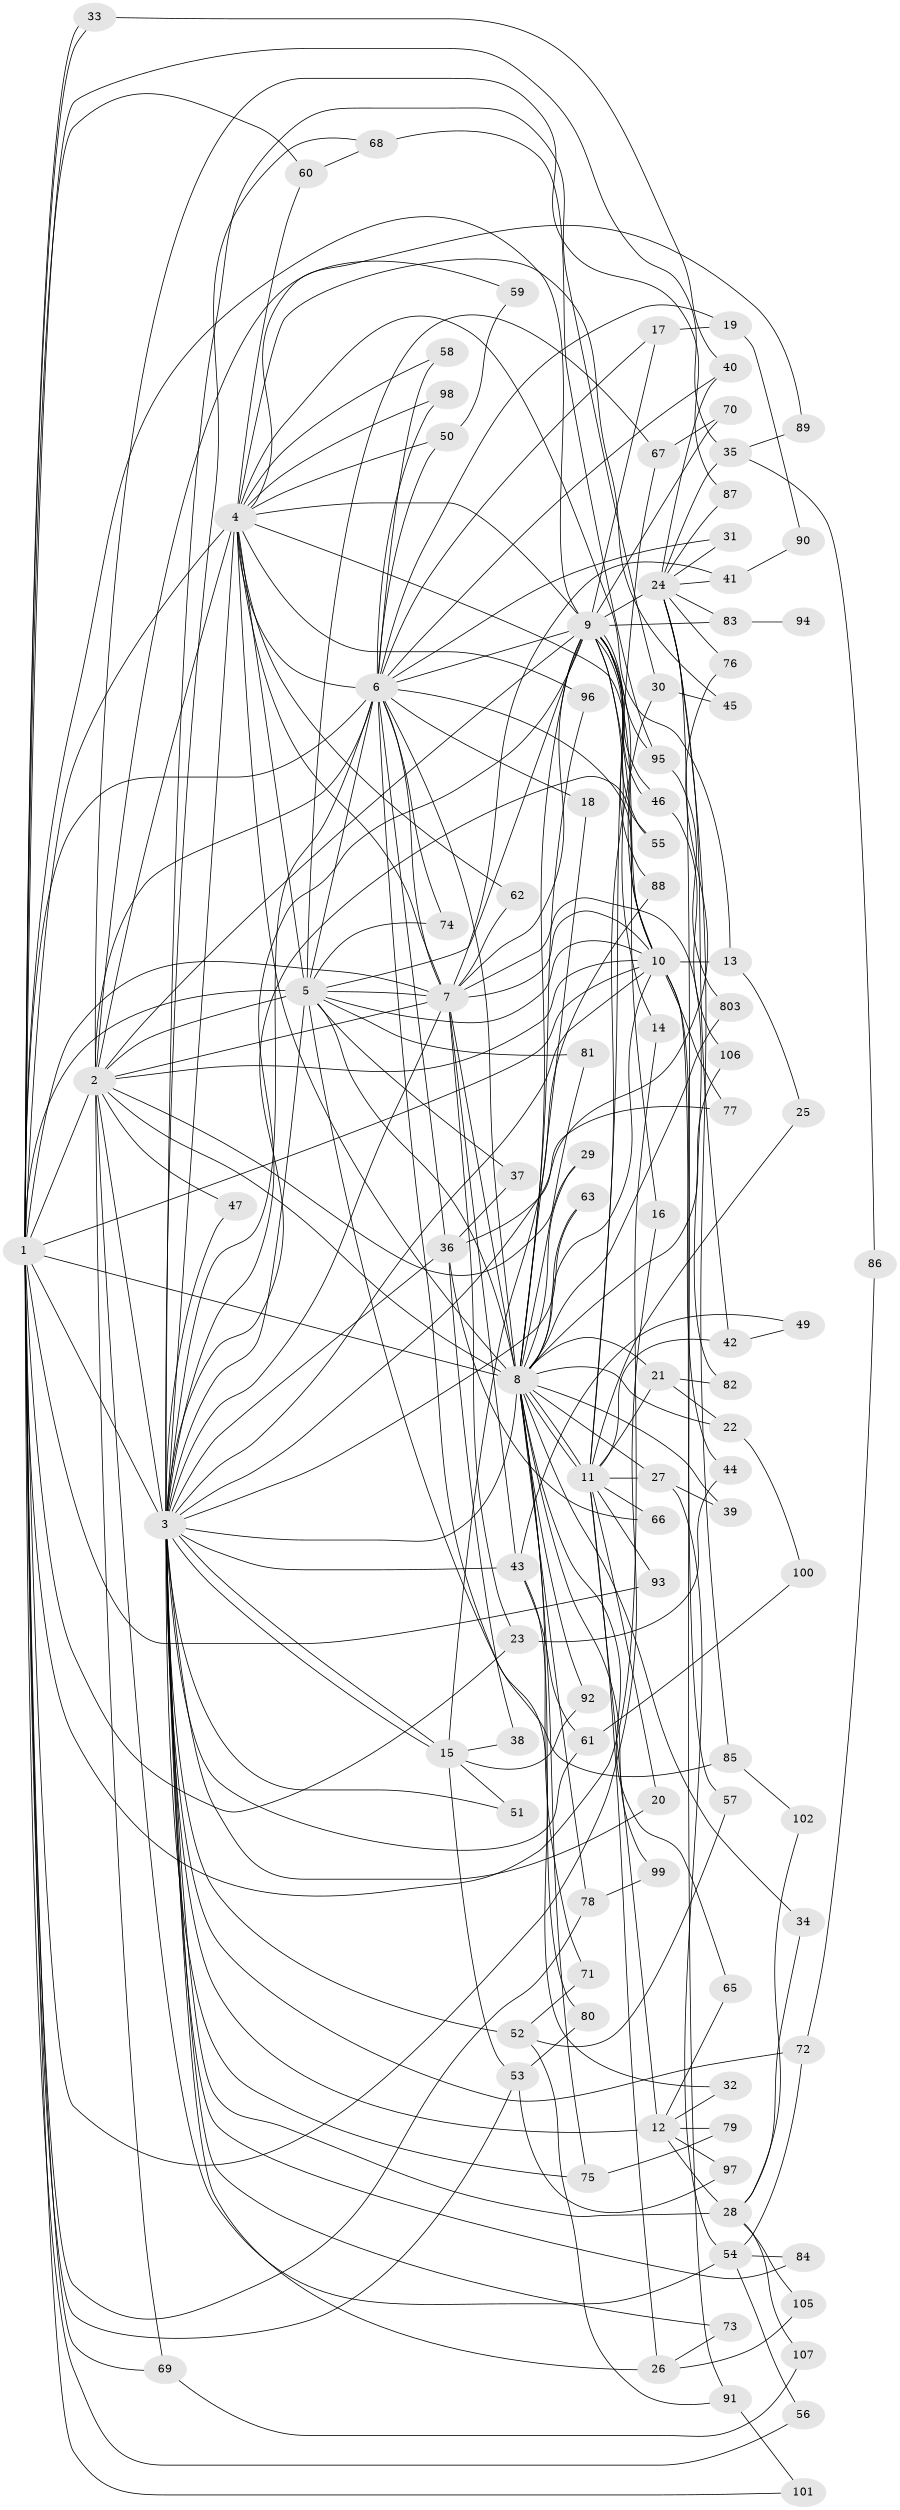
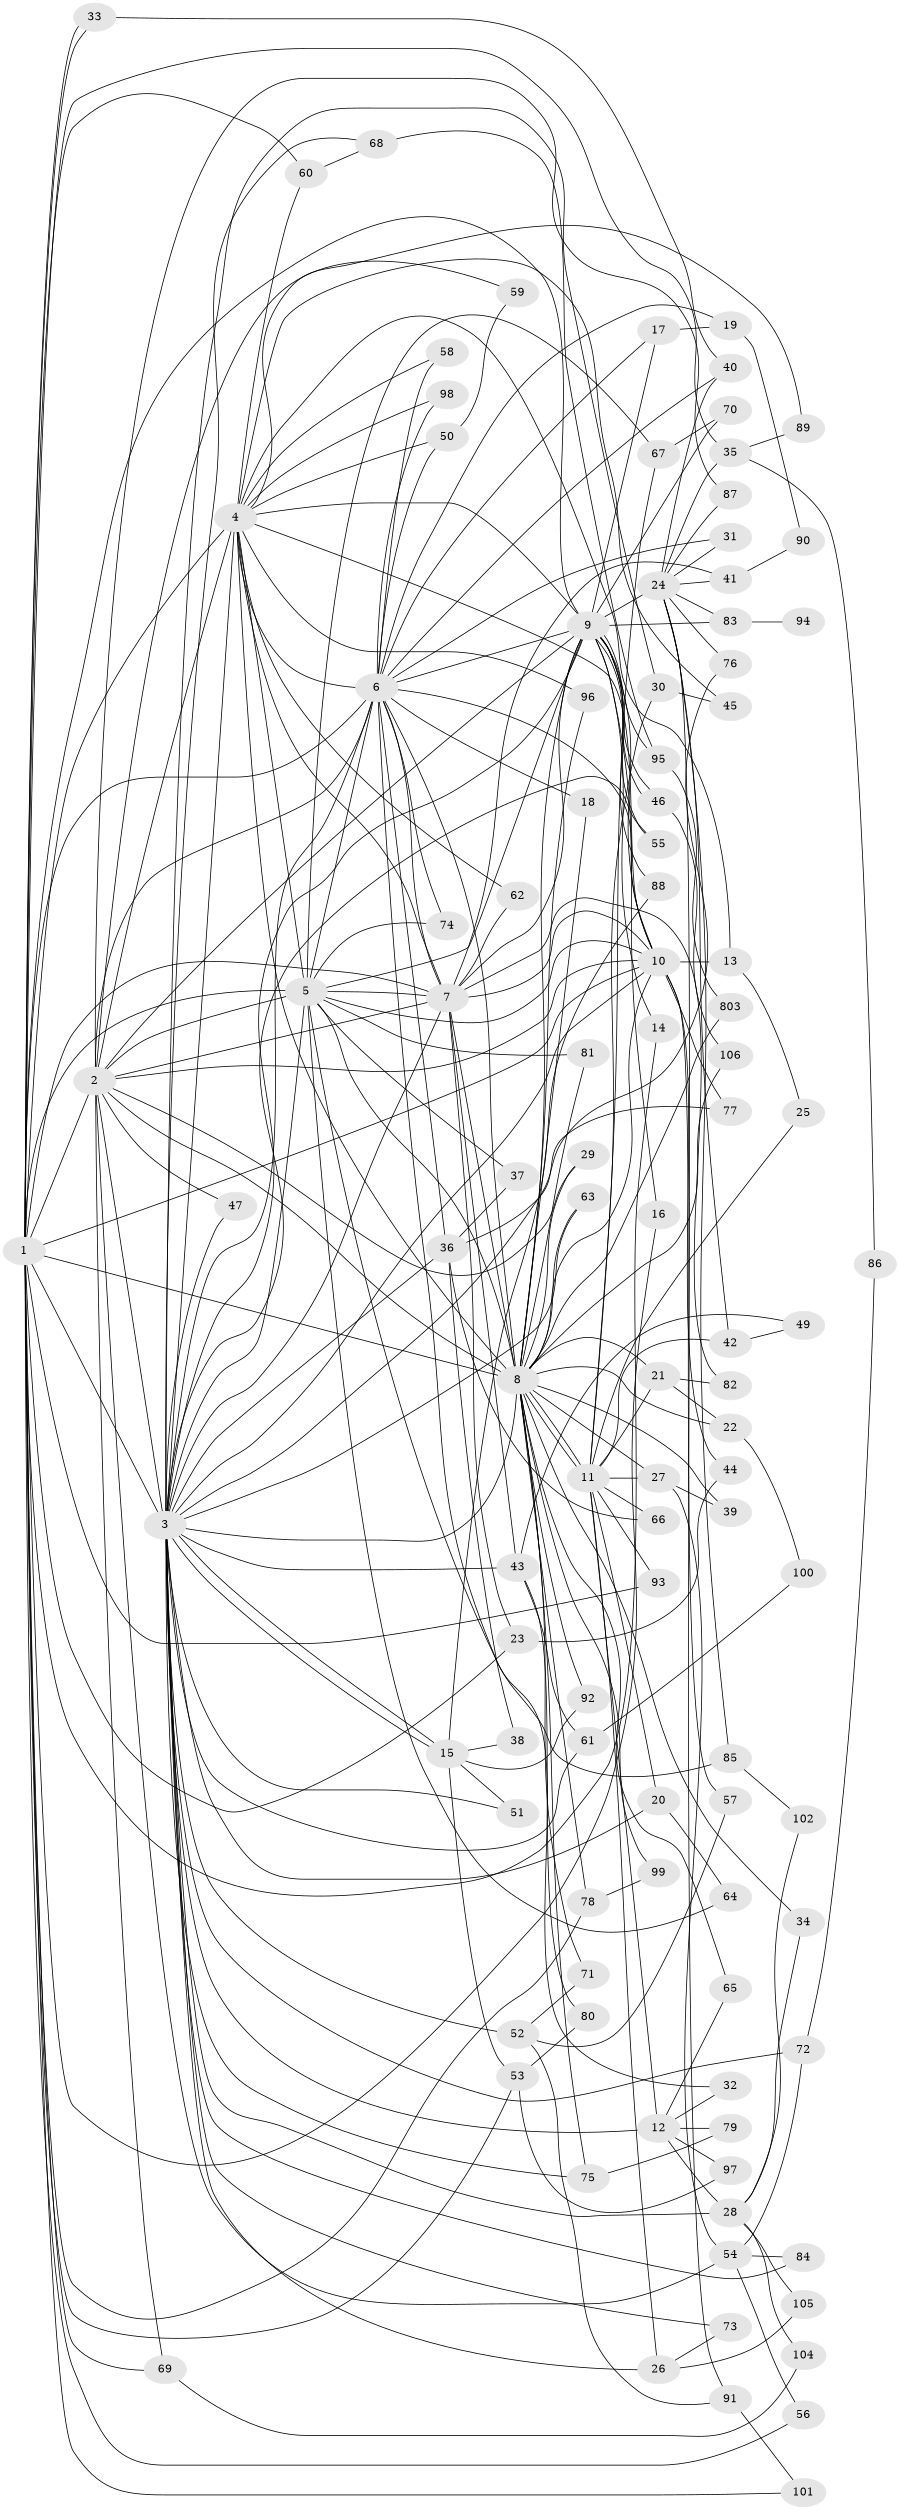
node "64": added
node "107": label "107" -> "104"
